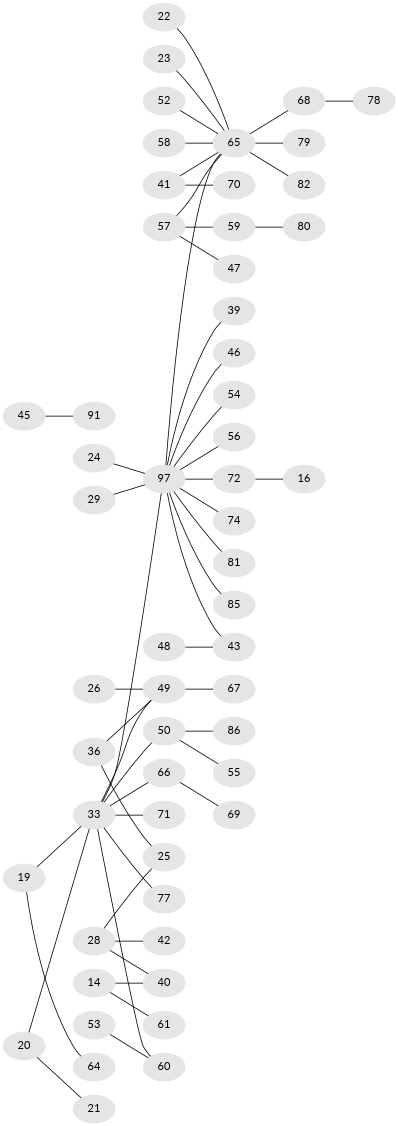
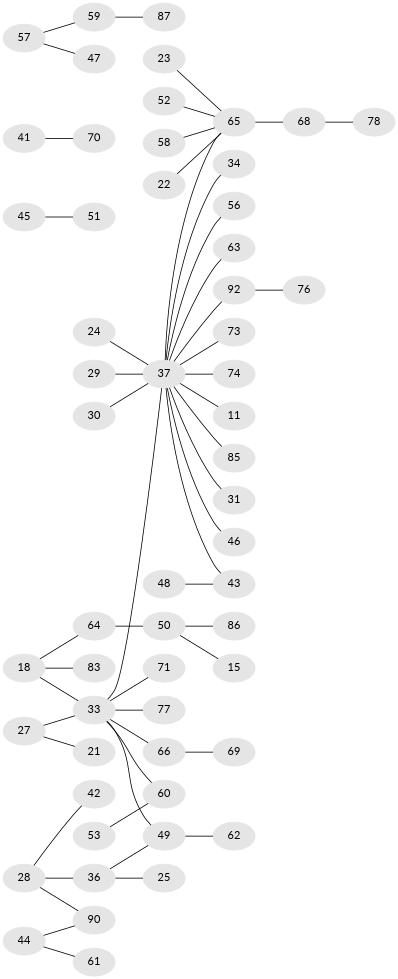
node "79": removed
edge "65" -- "41": removed
node "82": removed
edge "65" -- "57": removed
node "80": label "80" -> "87"
node "63": added
node "39": label "39" -> "31"
node "73": added
node "54": label "54" -> "34"
node "30": added
node "91": label "91" -> "51"
node "97": label "97" -> "37"
node "72": label "72" -> "92"
node "16": label "16" -> "76"
node "81": label "81" -> "11"
node "83": added
node "26": removed
node "67": label "67" -> "62"
edge "50" -- "33": now "50" -- "64"
node "55": label "55" -> "15"
node "19": label "19" -> "18"
edge "25" -- "28": now "36" -- "28"
node "14": label "14" -> "44"
node "40": label "40" -> "90"
node "20": label "20" -> "27"
